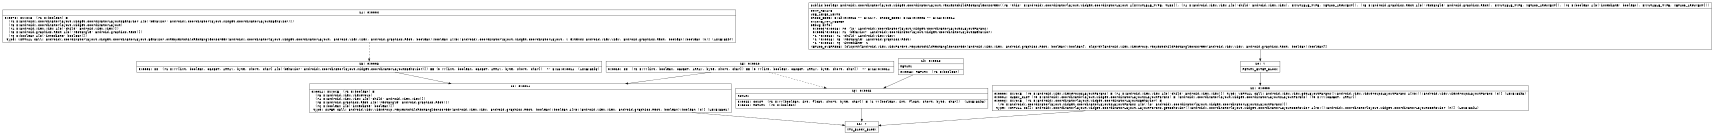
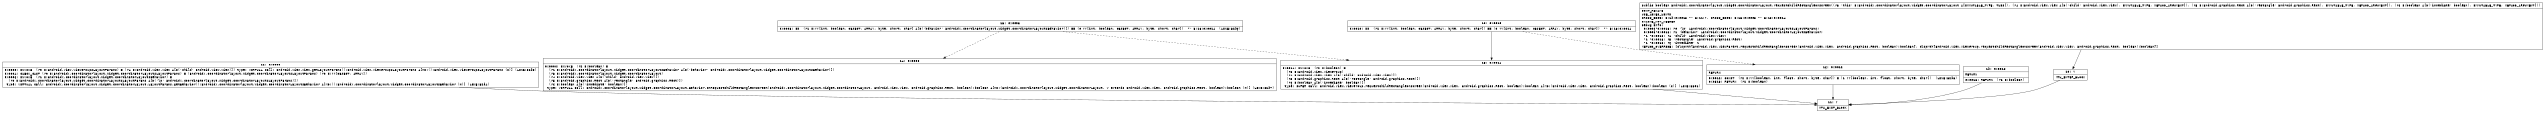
node "14: 0x000c": text "0x007c: INVOKE  (r2 I:boolean) =" -> "0x000c: INVOKE  (r2 I:boolean) ="
edge "14: 0x000c" -> "13: 0x000a": reversed
node "10: ?": text "RETURN_ENTER_BLOCK" -> "MTH_ENTER_BLOCK"
edge "13: 0x000a" -> "18: 0x0014": style solid -> dashed
edge "10: ?" -> "12: 0x0000": now "10: ?" -> "11: ?"
edge "19: 0x0018" -> "16: 0x0012": now "19: 0x0018" -> "11: ?"
node "11: ?": text "MTH_BLOCK_BLOCK" -> "MTH_EXIT_BLOCK"
